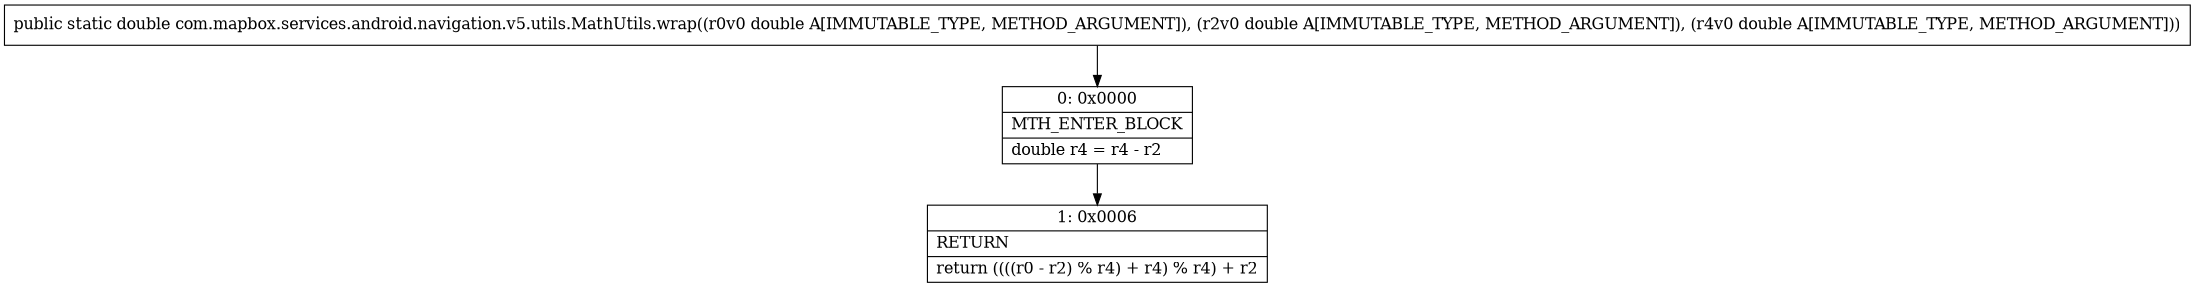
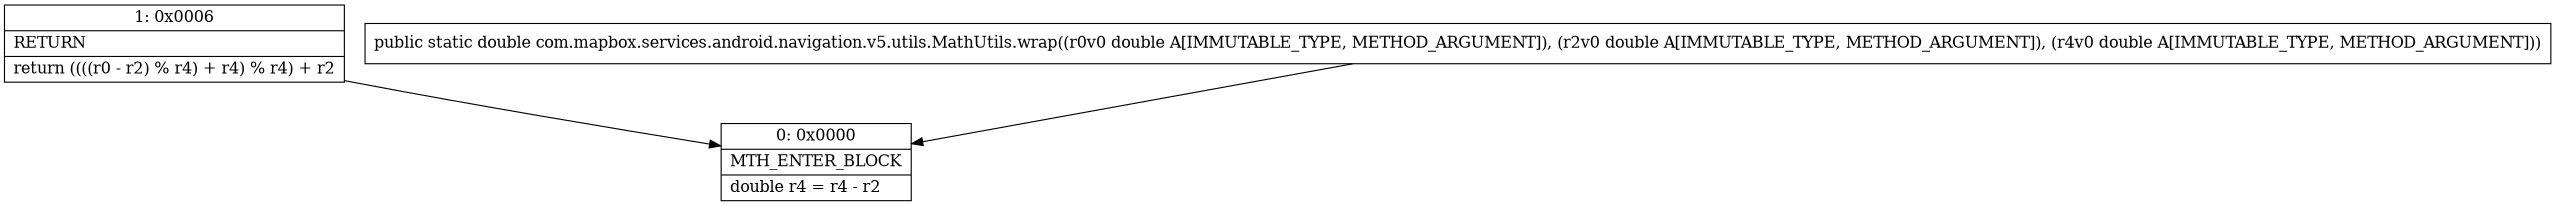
edge "0: 0x0000" -> "1: 0x0006": reversed
